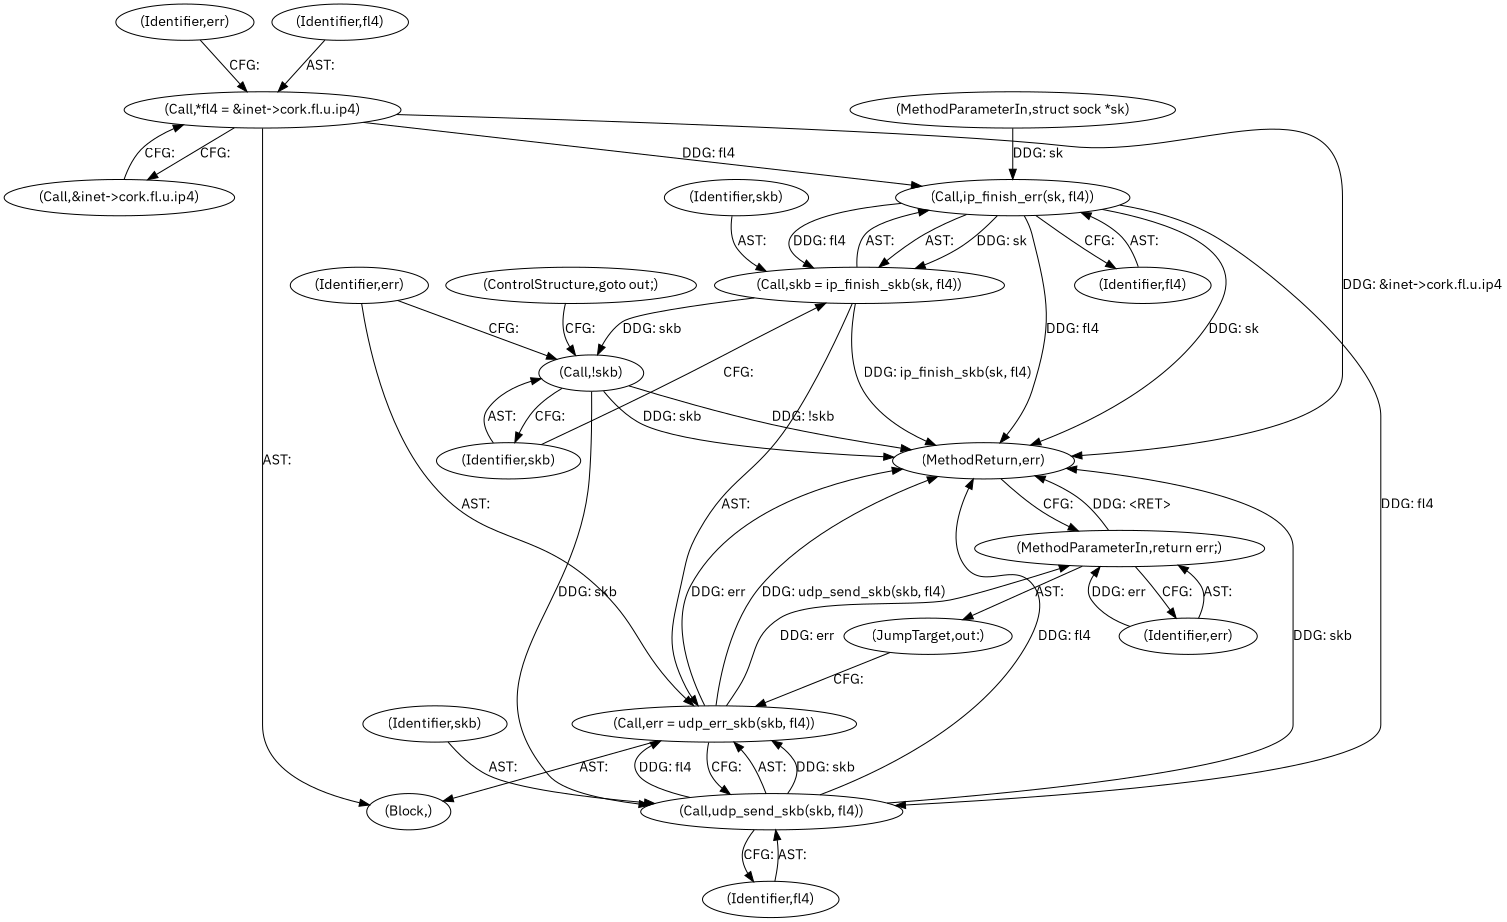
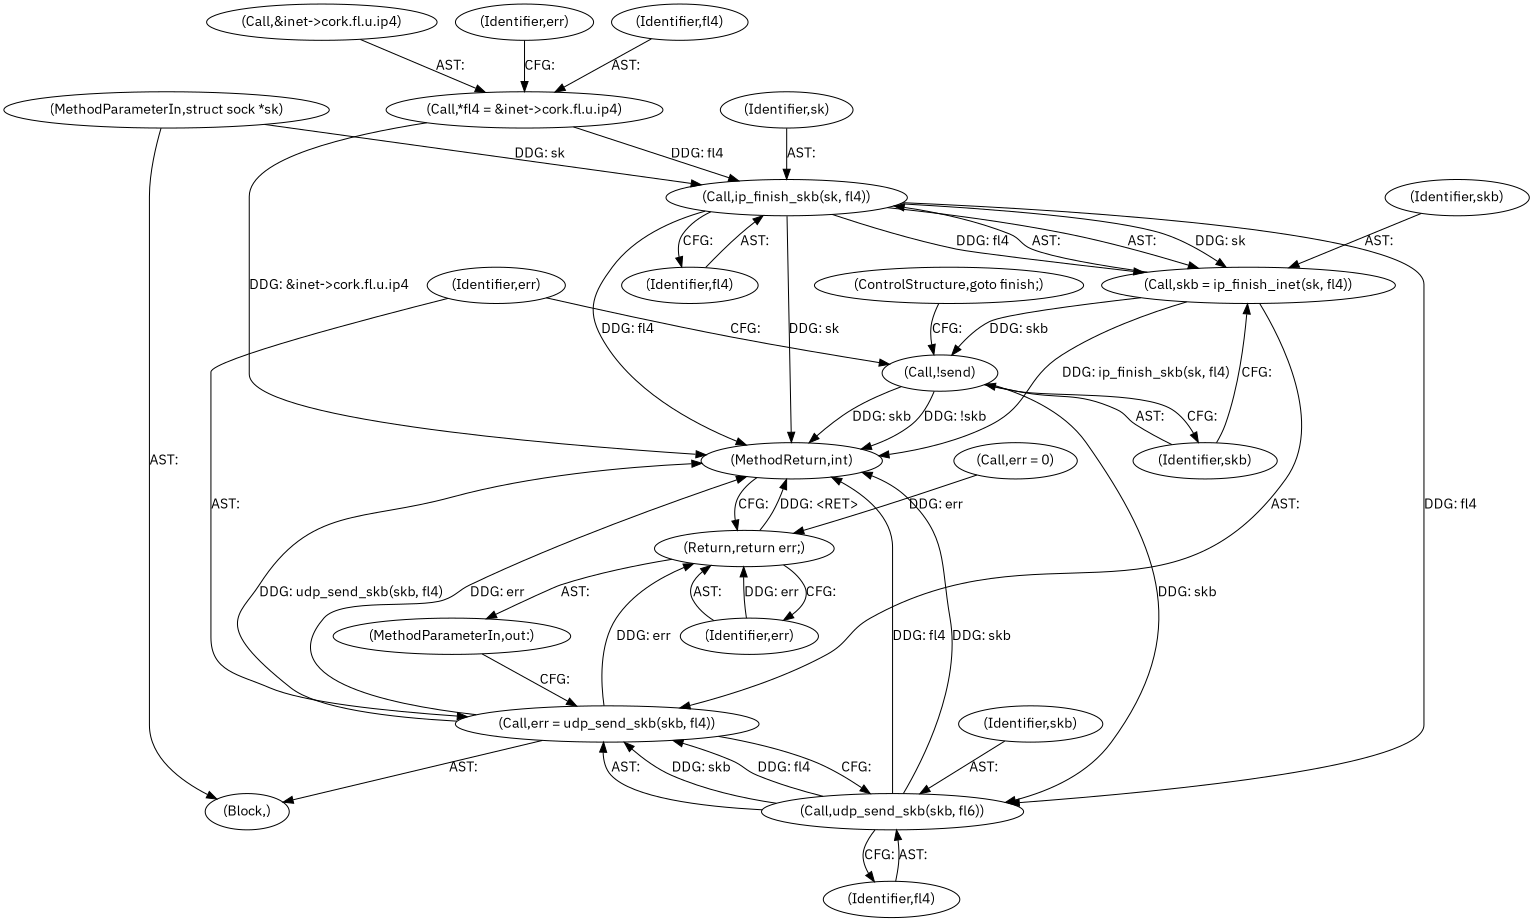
node "(Identifier,sk)": added
edge "(Call,*fl4 = &inet->cork.fl.u.ip4)" -> "(Call,&inet->cork.fl.u.ip4)": removed, label "CFG:"
edge "(Call,&inet->cork.fl.u.ip4)" -> "(Call,*fl4 = &inet->cork.fl.u.ip4)": label "CFG: " -> "AST: "
node "(Call,ip_finish_err(sk, fl4))": label "(Call,ip_finish_err(sk, fl4))" -> "(Call,ip_finish_skb(sk, fl4))"
node "(ControlStructure,goto out;)": label "(ControlStructure,goto out;)" -> "(ControlStructure,goto finish;)"
node "(Call,skb = ip_finish_skb(sk, fl4))": label "(Call,skb = ip_finish_skb(sk, fl4))" -> "(Call,skb = ip_finish_inet(sk, fl4))"
node "(Call,!skb)": label "(Call,!skb)" -> "(Call,!send)"
node "(MethodReturn,err)": label "(MethodReturn,err)" -> "(MethodReturn,int)"
node "(Call,err = 0)": added
edge "(Call,*fl4 = &inet->cork.fl.u.ip4)" -> "(Block,)": now "(MethodParameterIn,struct sock *sk)" -> "(Block,)"
node "(MethodParameterIn,return err;)": label "(MethodParameterIn,return err;)" -> "(Return,return err;)"
node "(JumpTarget,out:)": label "(JumpTarget,out:)" -> "(MethodParameterIn,out:)"
node "(Call,err = udp_err_skb(skb, fl4))": label "(Call,err = udp_err_skb(skb, fl4))" -> "(Call,err = udp_send_skb(skb, fl4))"
node "(Call,udp_send_skb(skb, fl4))": label "(Call,udp_send_skb(skb, fl4))" -> "(Call,udp_send_skb(skb, fl6))"
